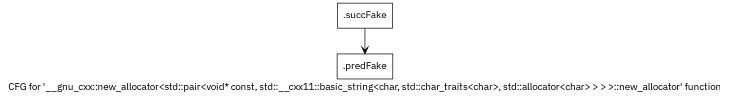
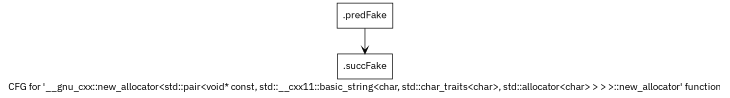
edge ".succFake" -> ".predFake": reversed
